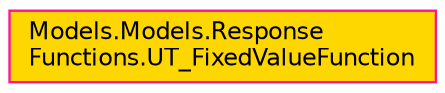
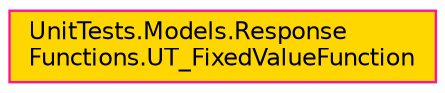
node "Models.Models.Response Functions.UT_FixedValueFunction": label "Models.Models.Response Functions.UT_FixedValueFunction" -> "UnitTests.Models.Response Functions.UT_FixedValueFunction"
